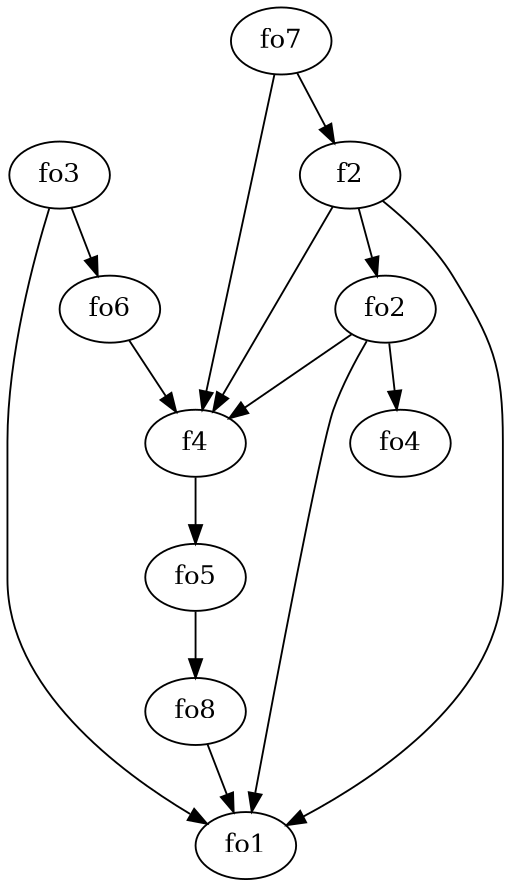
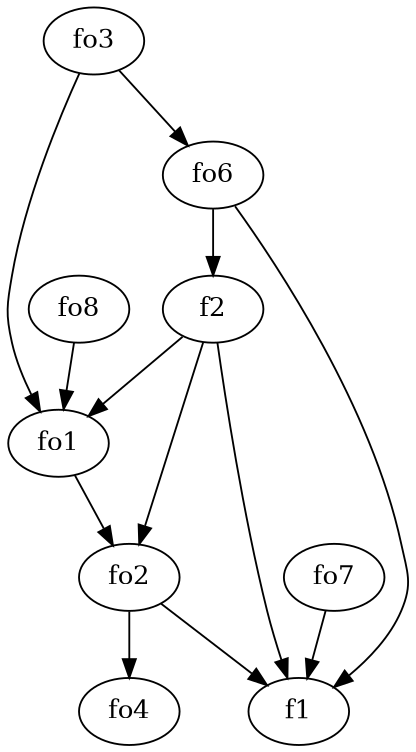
edge "fo7" -> "f2": now "fo6" -> "f2"
node "f4": label "f4" -> "f1"
edge "fo2" -> "fo1": reversed
node "fo5": removed
